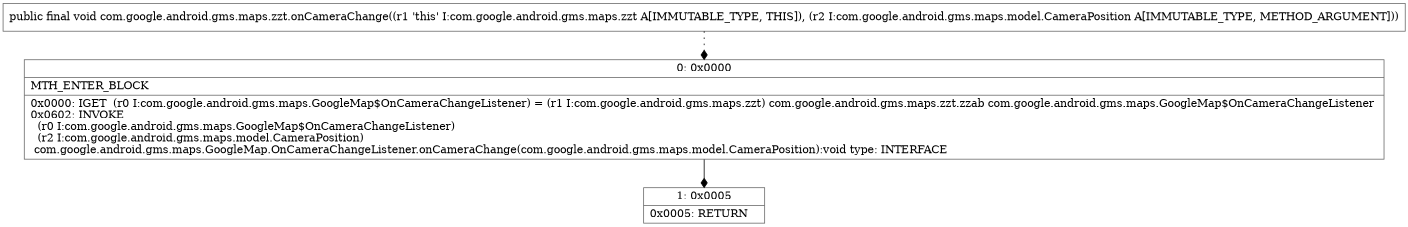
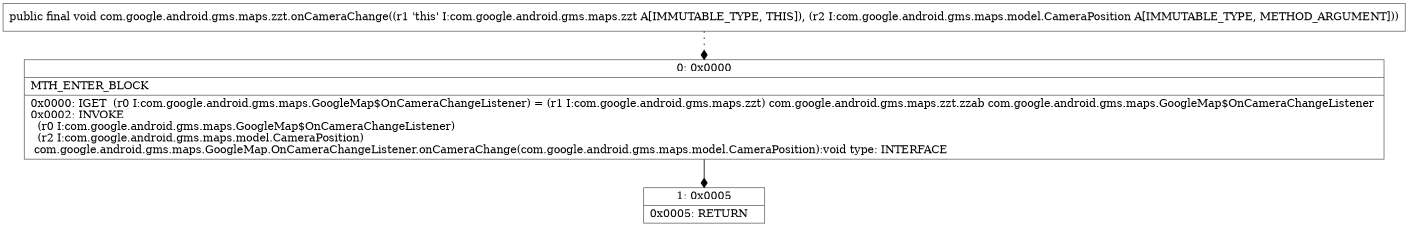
node "0: 0x0000": text "0x0602: INVOKE" -> "0x0002: INVOKE"
